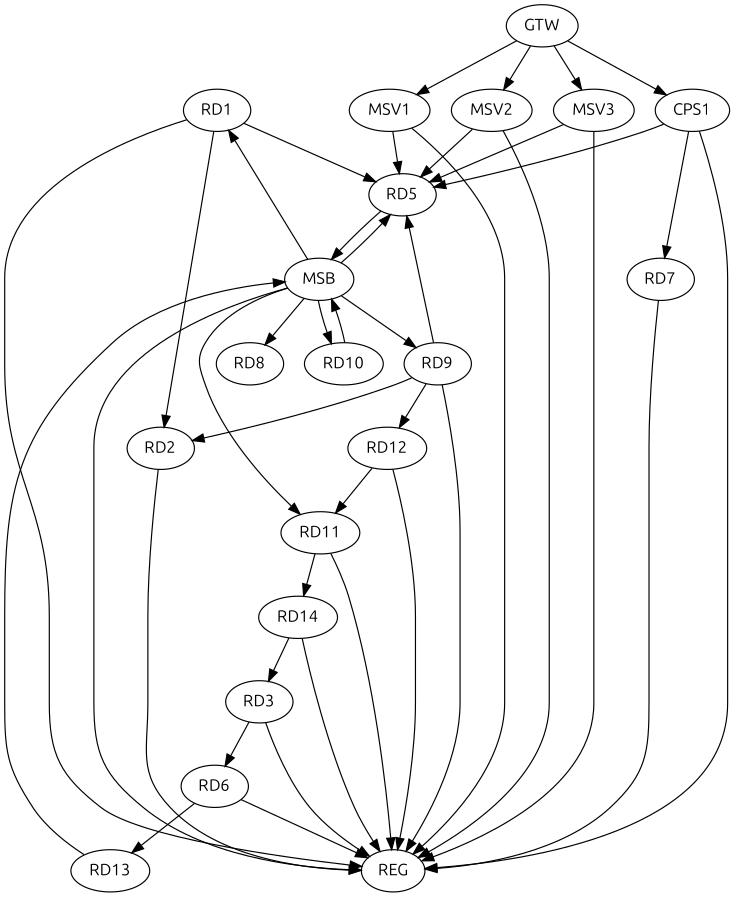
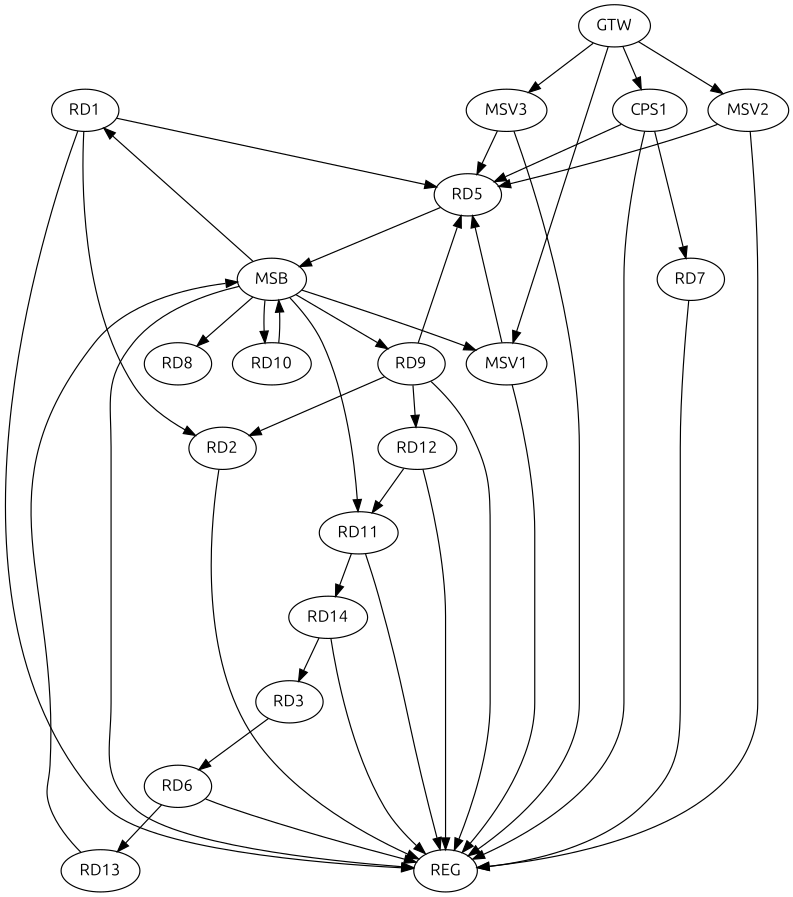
edge "MSB" -> "RD5": now "MSB" -> "MSV1"
edge "RD3" -> "REG": removed
